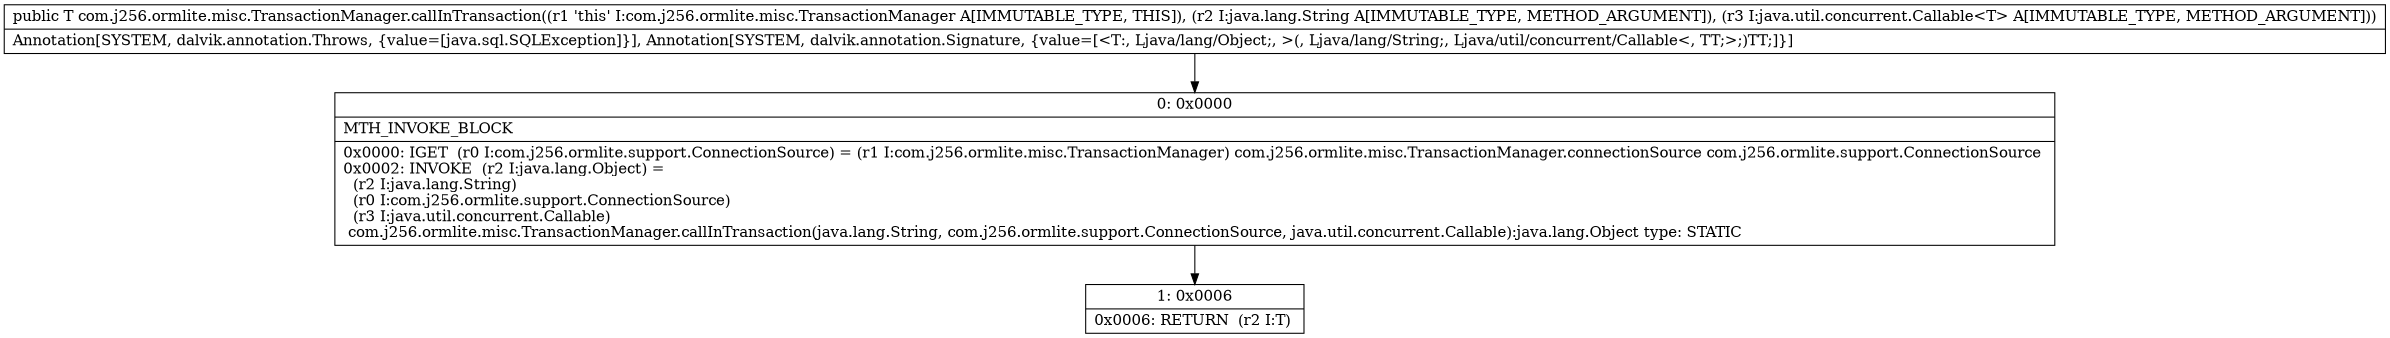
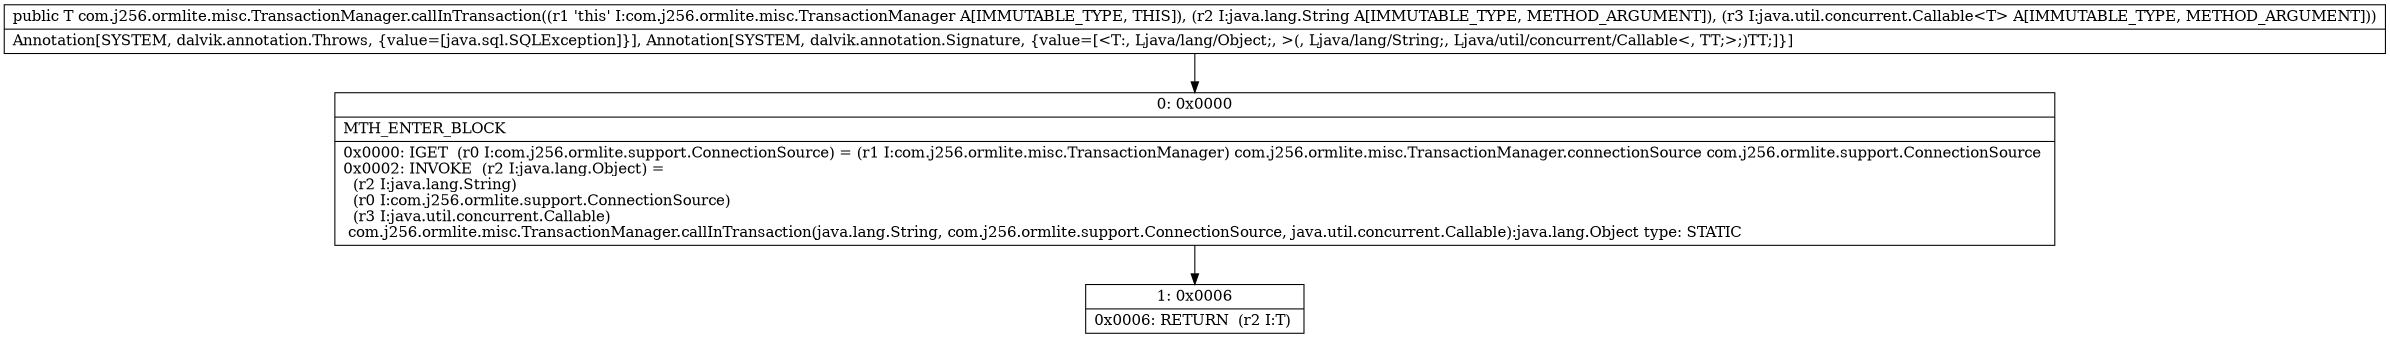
node "0: 0x0000": text "MTH_INVOKE_BLOCK" -> "MTH_ENTER_BLOCK"
